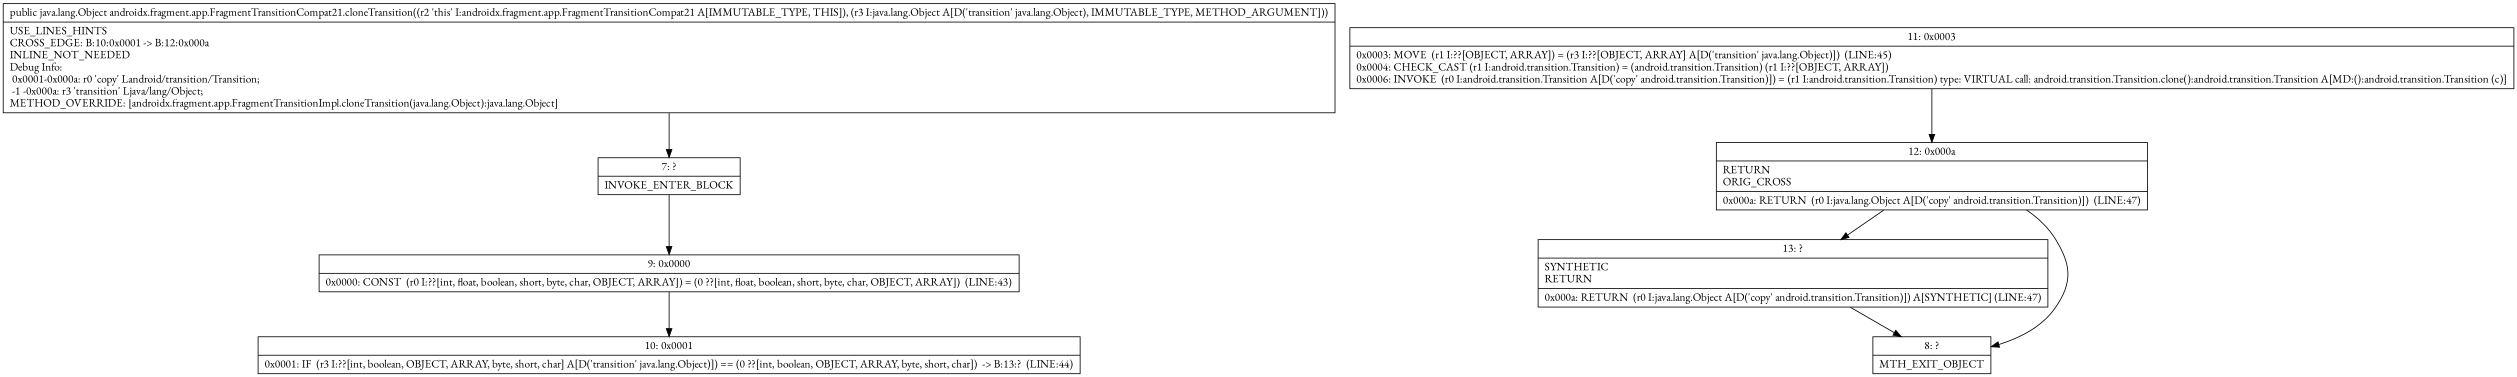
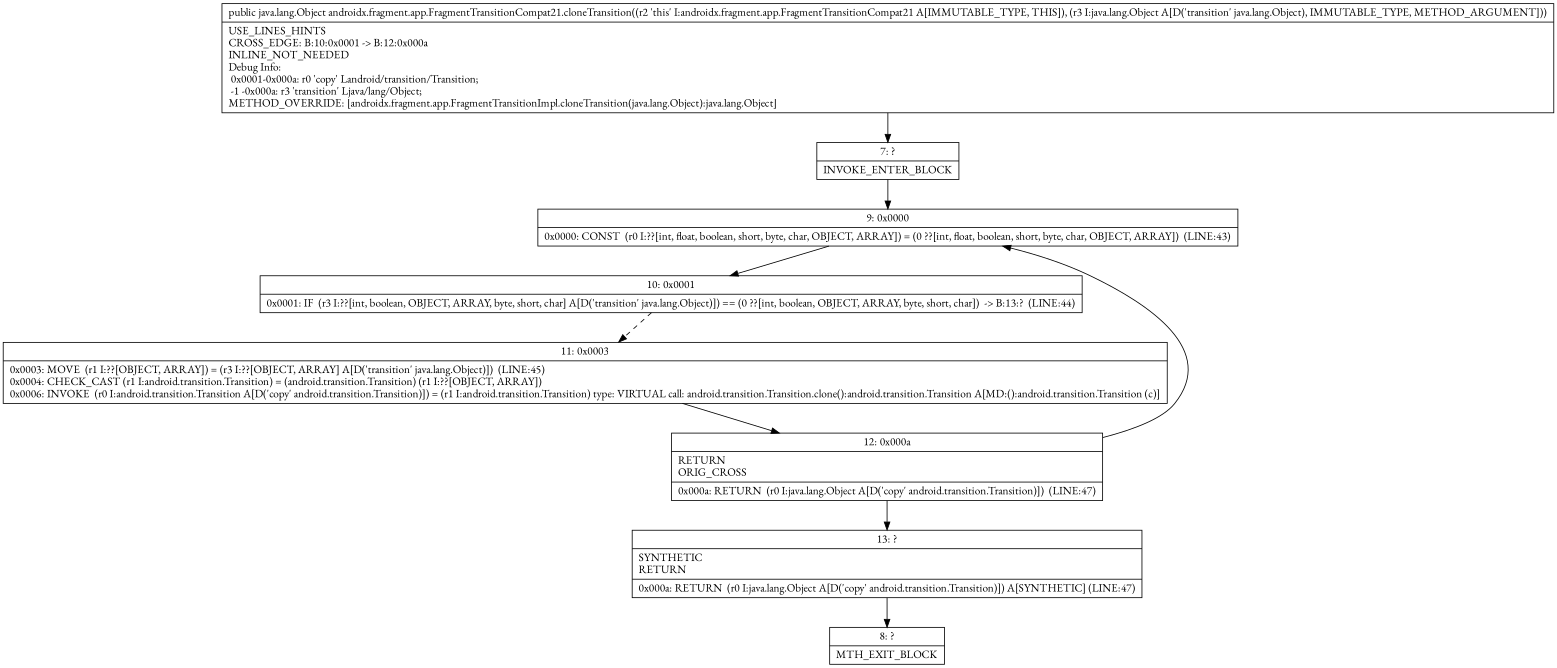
edge "12: 0x000a" -> "8: ?": now "12: 0x000a" -> "9: 0x0000"
edge "10: 0x0001" -> "11: 0x0003": added
node "8: ?": text "MTH_EXIT_OBJECT" -> "MTH_EXIT_BLOCK"
